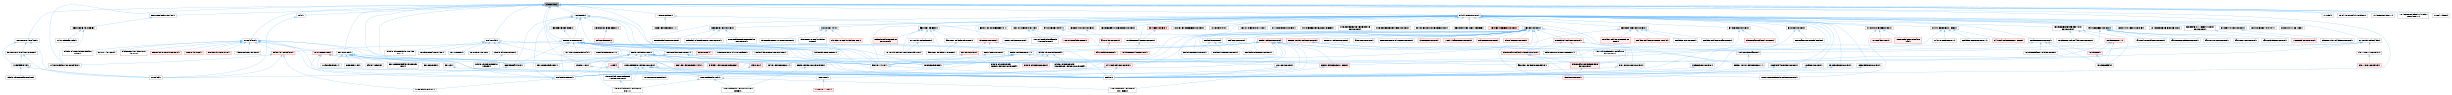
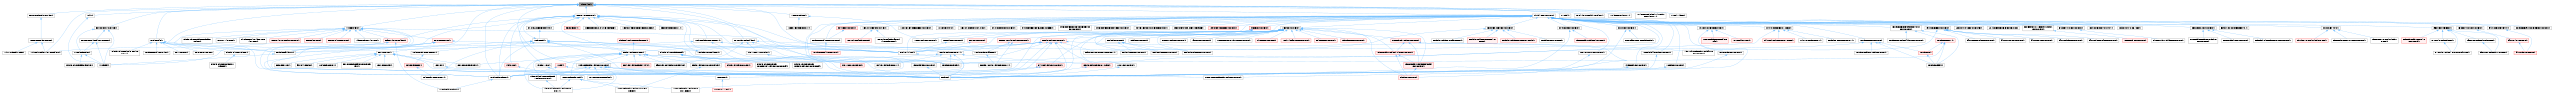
edge "MeshBatch.h" -> "HitProxies.h": now "MeshBatch.h" -> "PhysicsAssetRenderUtils.h"
edge "SkeletalMeshLODRenderData.h" -> "StaticMeshResources.h": reversed
